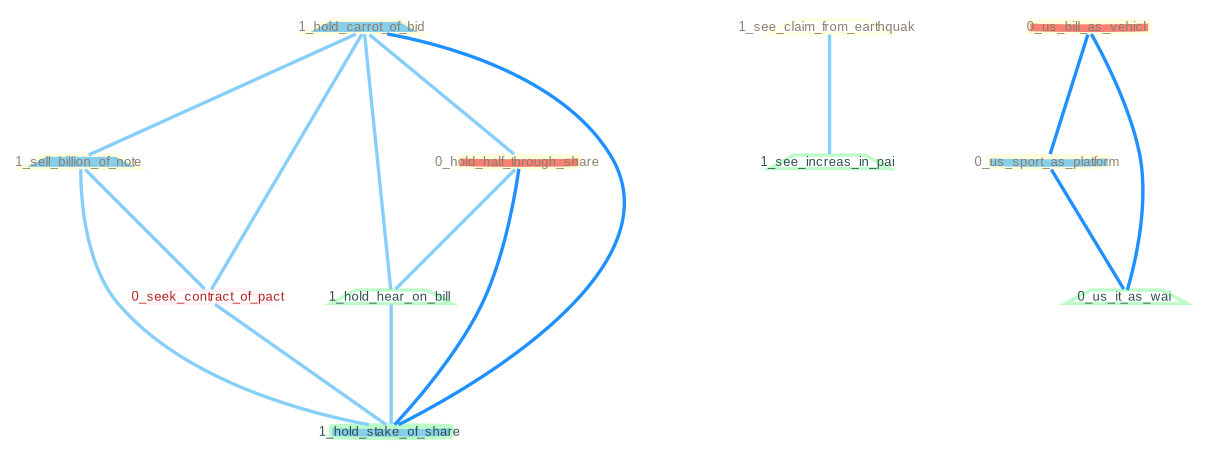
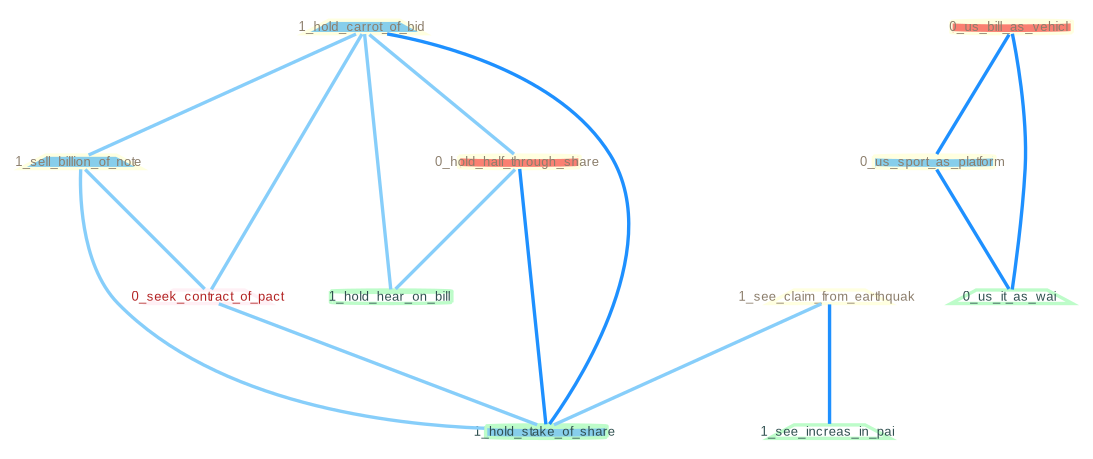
edge "1_see_claim_from_earthquak" -- "1_see_increas_in_pai": color #87cefa -> #1e90ff
node "1_hold_hear_on_bill": shape trapezium -> cylinder
edge "1_hold_hear_on_bill" -- "1_hold_stake_of_share": now "1_see_claim_from_earthquak" -- "1_hold_stake_of_share"
